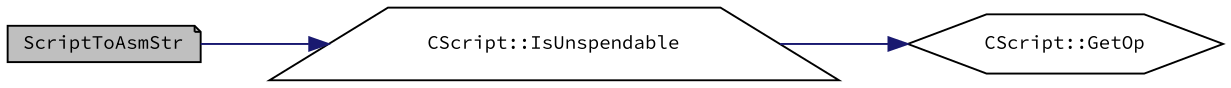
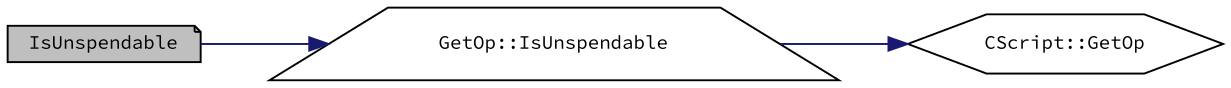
node "ScriptToAsmStr": label "ScriptToAsmStr" -> "IsUnspendable"
node "CScript::IsUnspendable": label "CScript::IsUnspendable" -> "GetOp::IsUnspendable"
